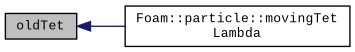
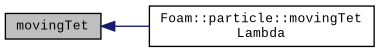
node "oldTet": label "oldTet" -> "movingTet"
